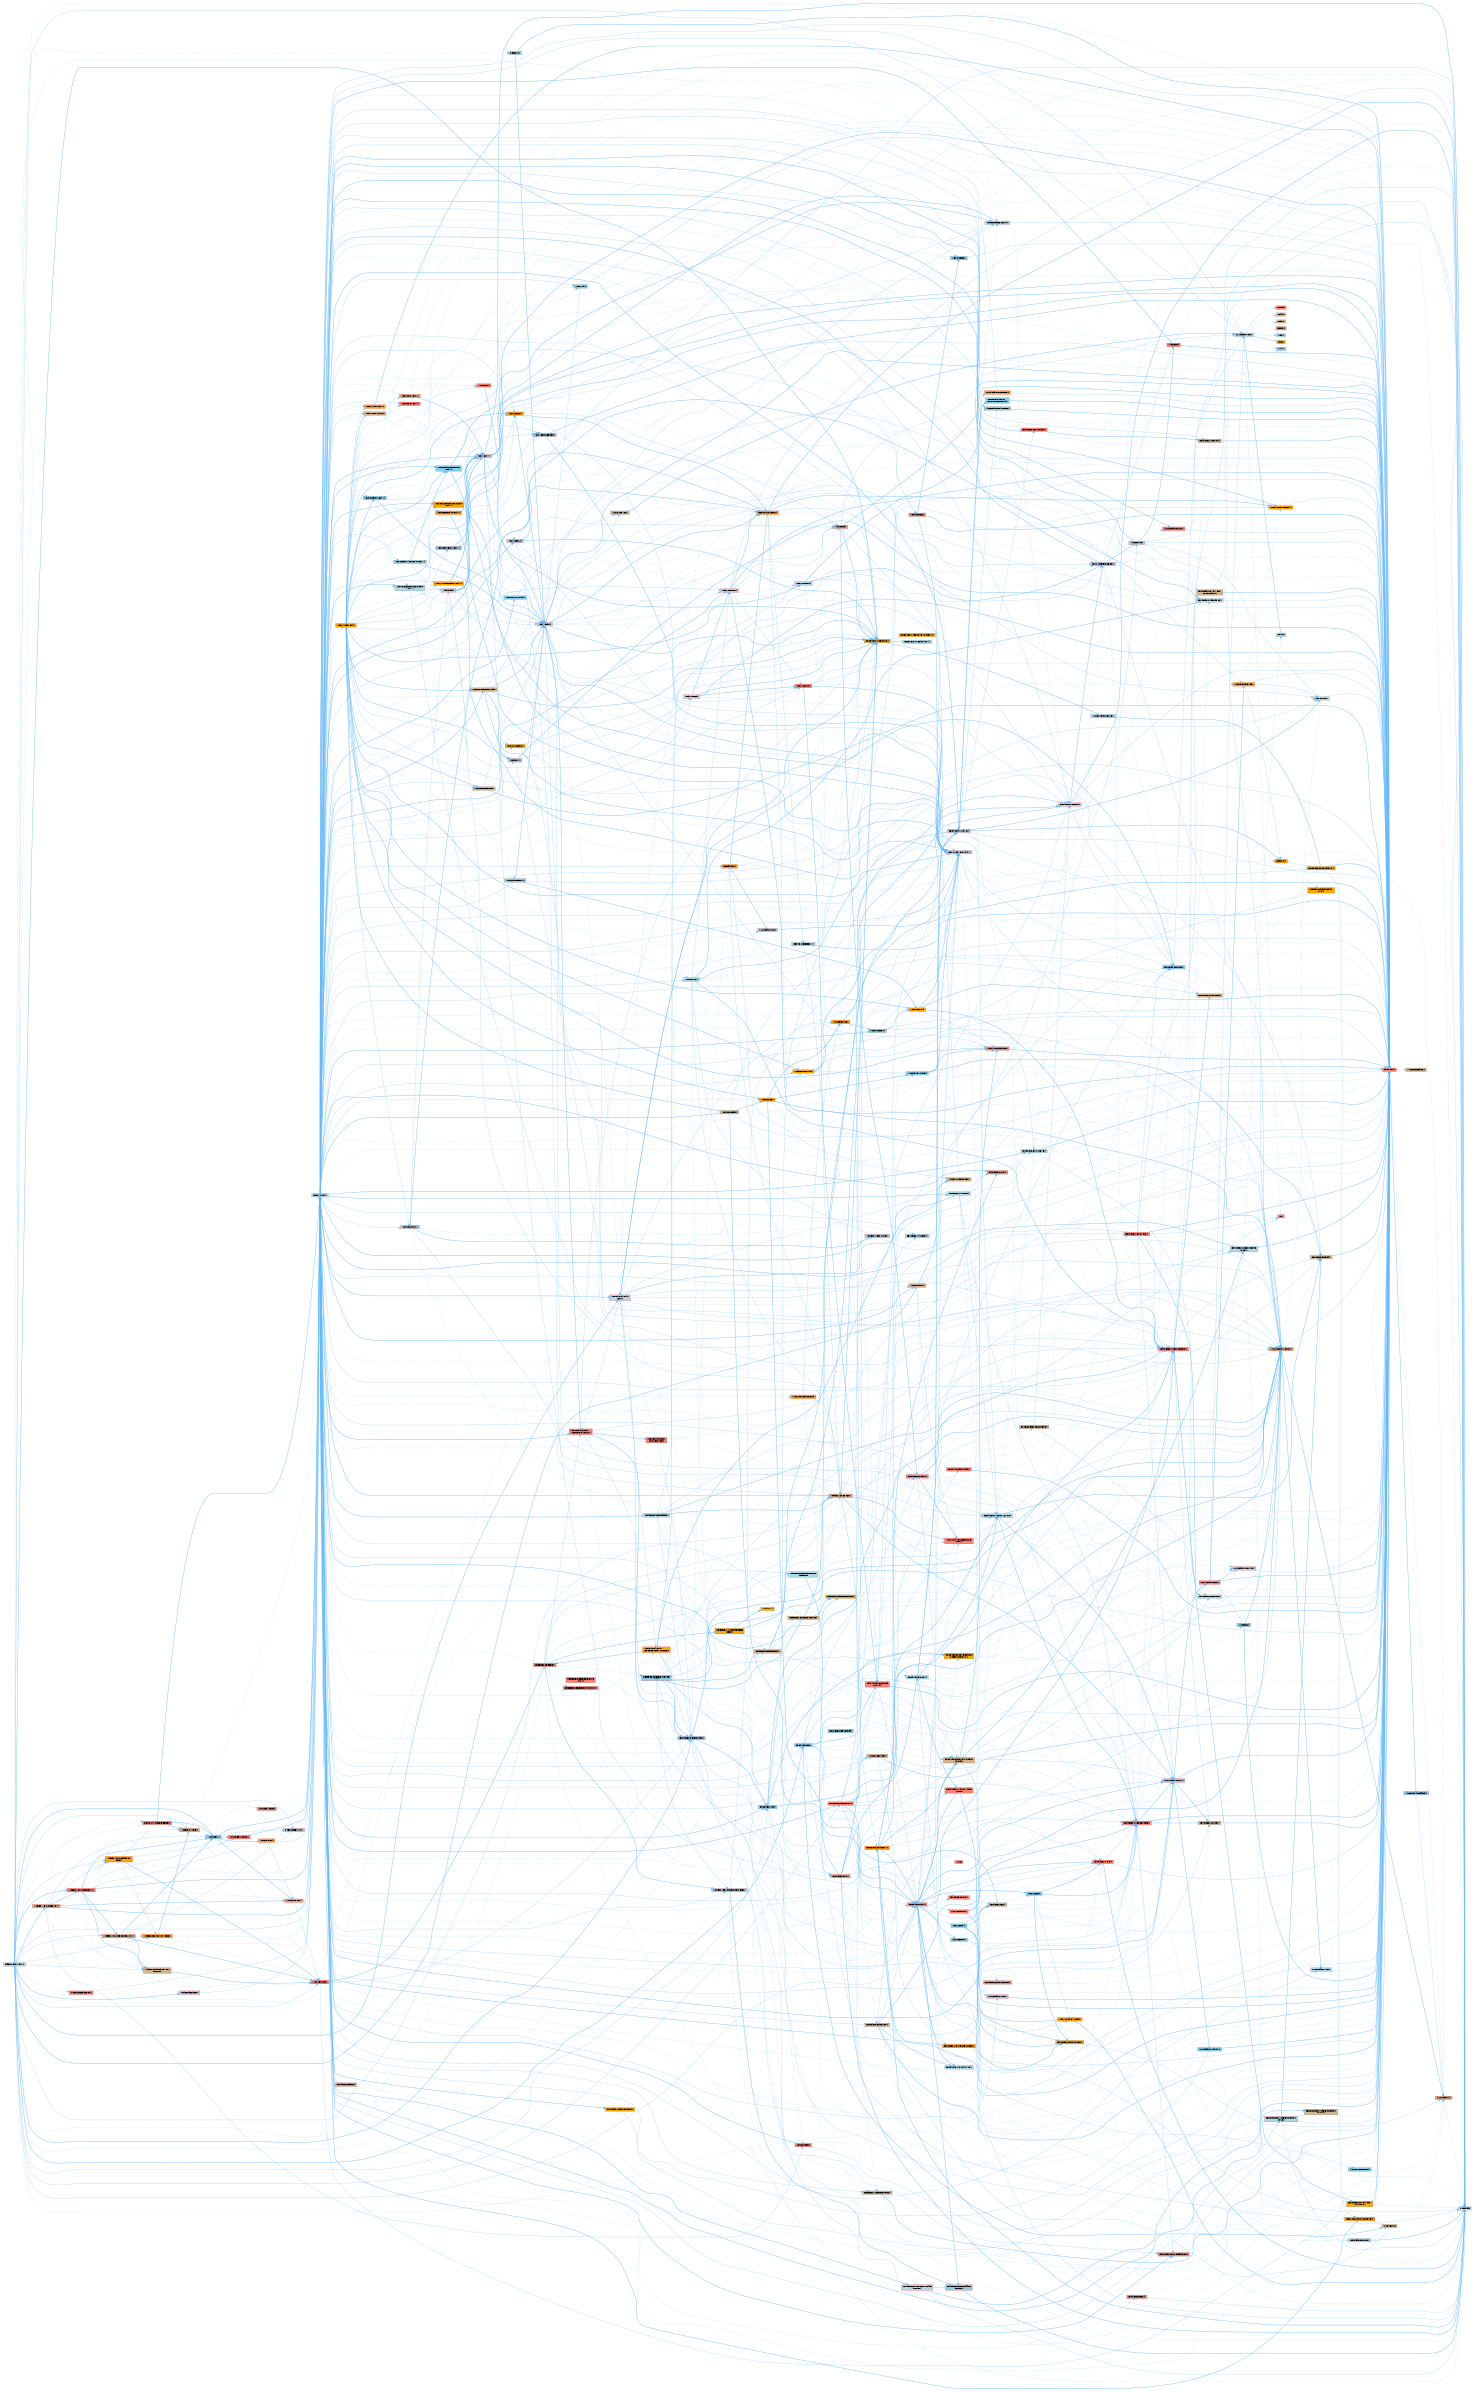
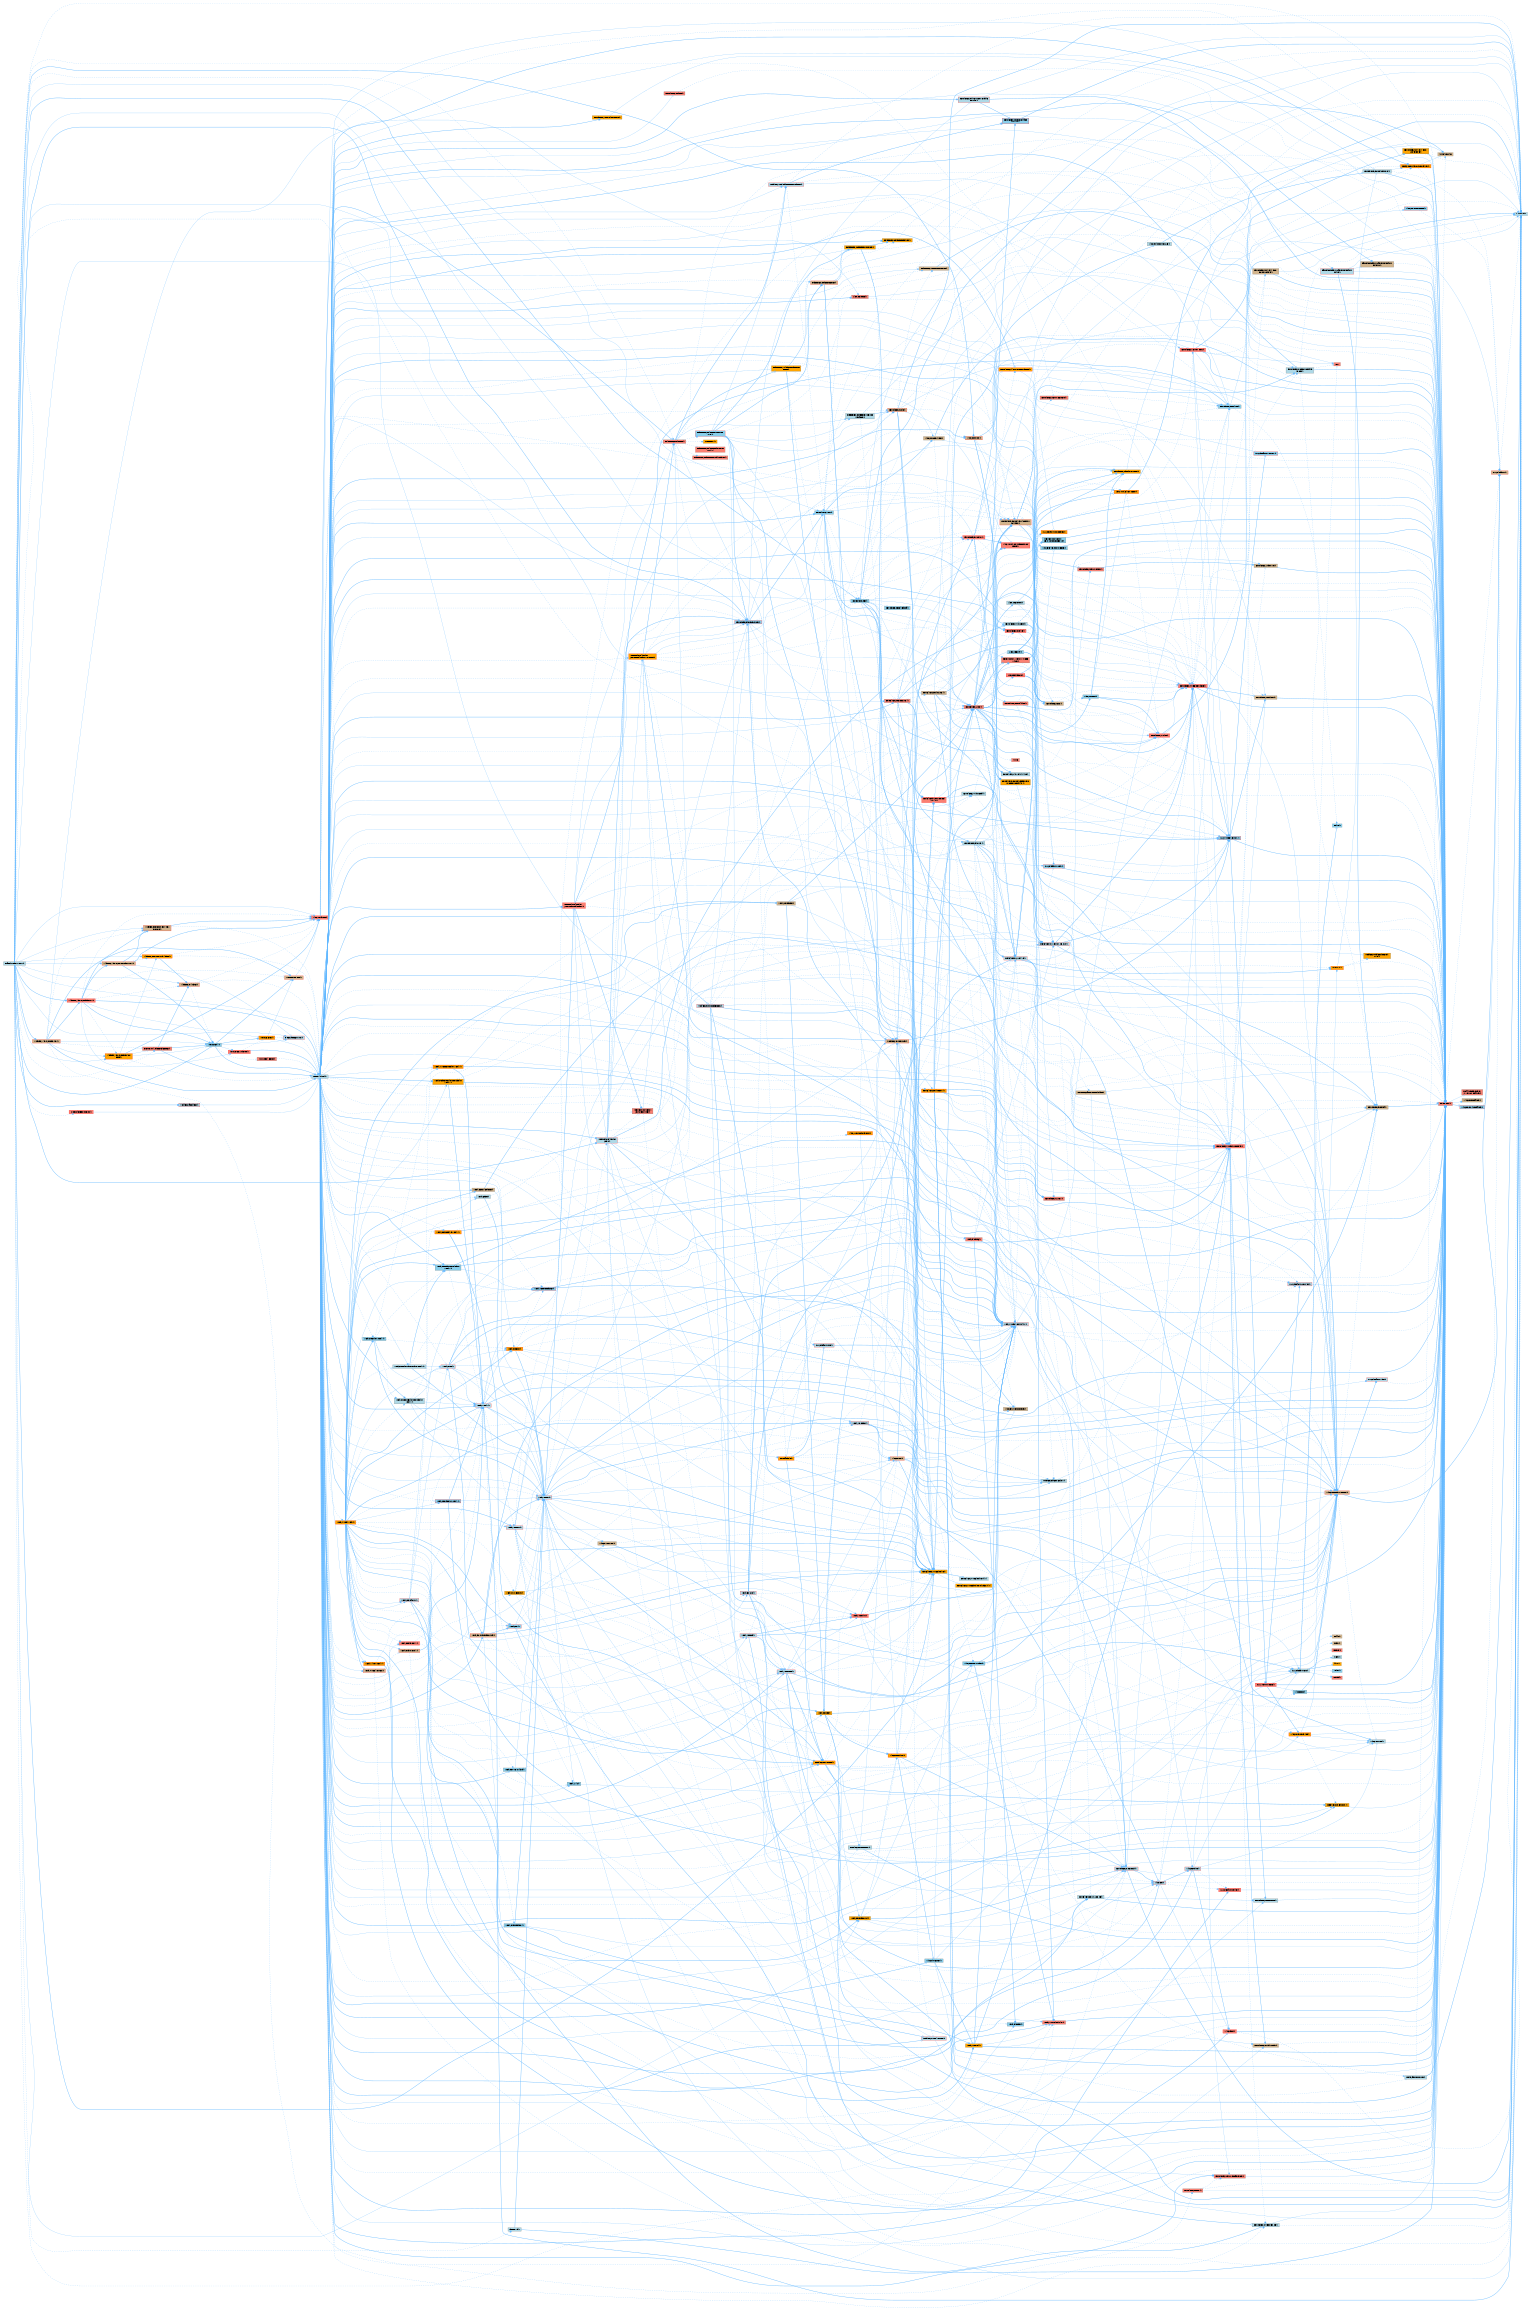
node "Math/Edge.h": fillcolor salmon -> lightblue
edge "Math/Rotator.h" -> "Logging/LogMacros.h": now "Math/PerspectiveMatrix.h" -> "Logging/LogMacros.h"
node "RemoveReference/Crc.h": label "RemoveReference/Crc.h" -> "Misc/Crc.h"
edge "CoreMinimal.h" -> "Templates/Sorting.h": added
node "Containers/ContainersFwd.h": fillcolor orange -> lightblue
node "ProfilingDebugging /UMemoryDefines.h": added
edge "UObject/ScriptDelegates.h" -> "Containers/UnrealString.h": added
edge "Delegates/Delegate.h" -> "Internationalization /Internationalization.h": reversed
node "Delegates/IDelegateInstance.h": fillcolor tan -> orange
edge "Delegates/MulticastDelegate Base.h" -> "AutoRTFM.h": removed
